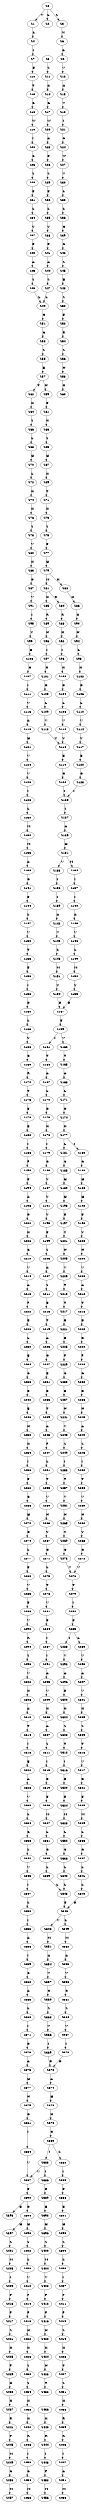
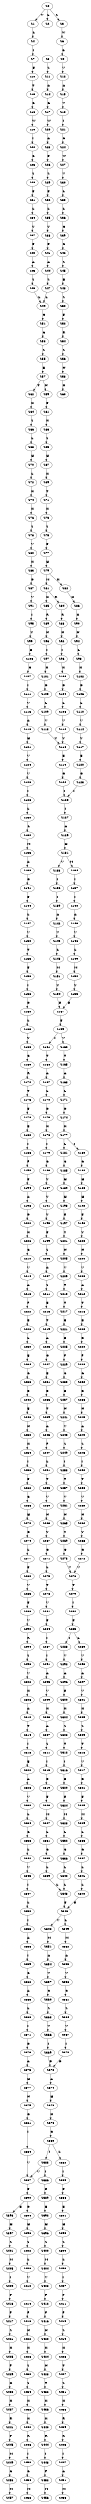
edge "S130" -> "S132": label "M" -> "L"
edge "S394" -> "S397": now "S393" -> "S397"
edge "S410" -> "S414": removed, label "P"
edge "S432" -> "S436": added, label "K"
